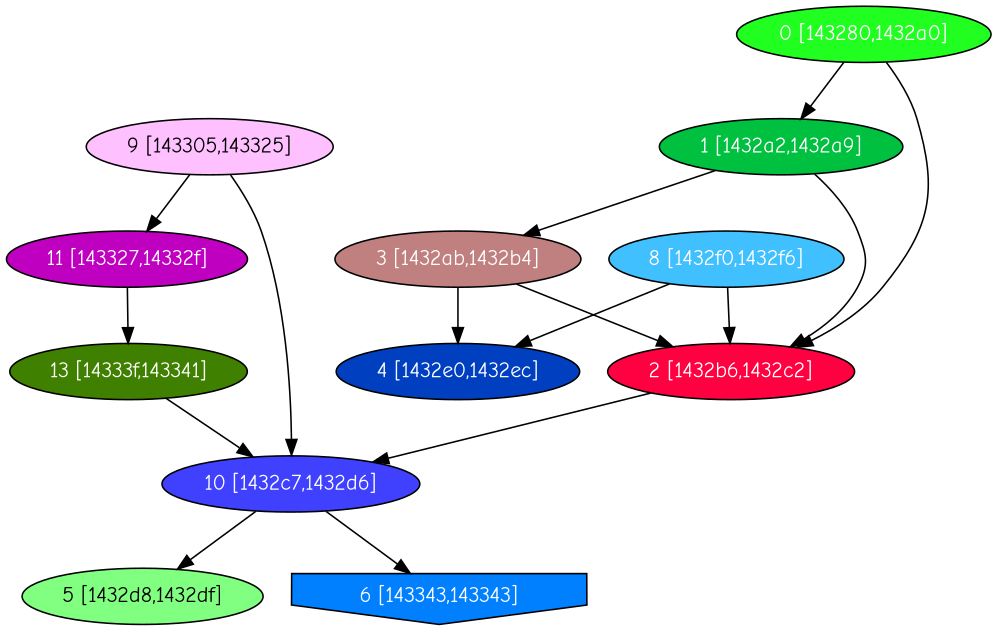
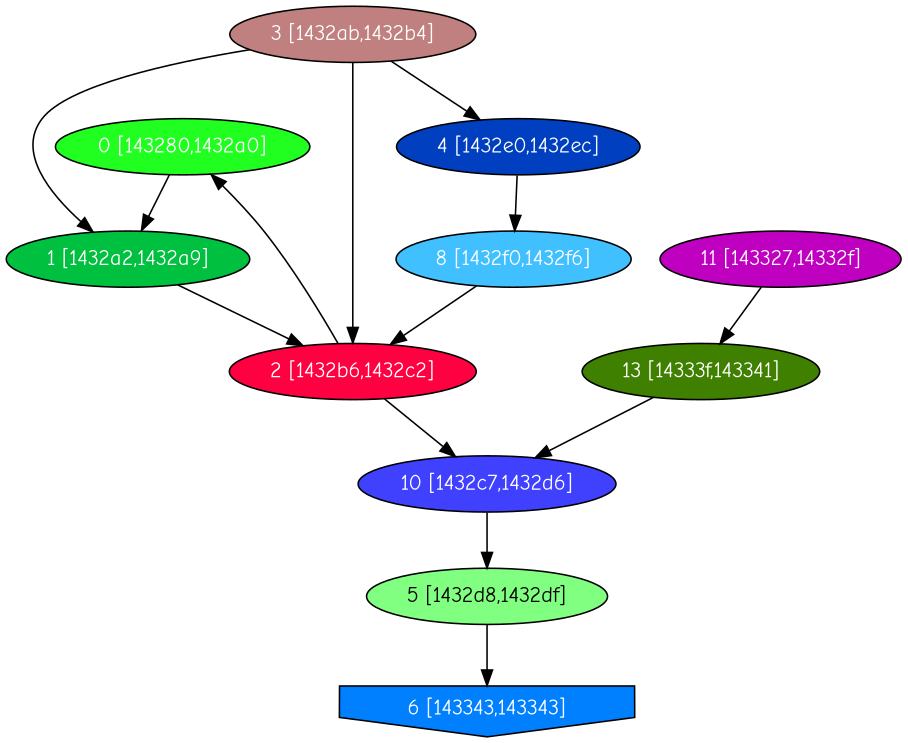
node "9 [143305,143325]": removed
edge "1 [1432a2,1432a9]" -> "3 [1432ab,1432b4]": reversed
edge "0 [143280,1432a0]" -> "2 [1432b6,1432c2]": reversed
edge "8 [1432f0,1432f6]" -> "4 [1432e0,1432ec]": reversed
edge "10 [1432c7,1432d6]" -> "6 [143343,143343]": now "5 [1432d8,1432df]" -> "6 [143343,143343]"
